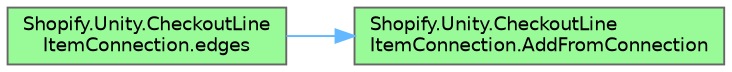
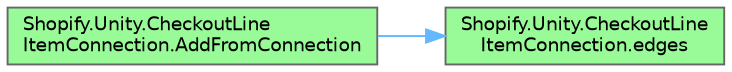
edge "Shopify.Unity.CheckoutLine ItemConnection.edges" -> "Shopify.Unity.CheckoutLine ItemConnection.AddFromConnection": reversed
